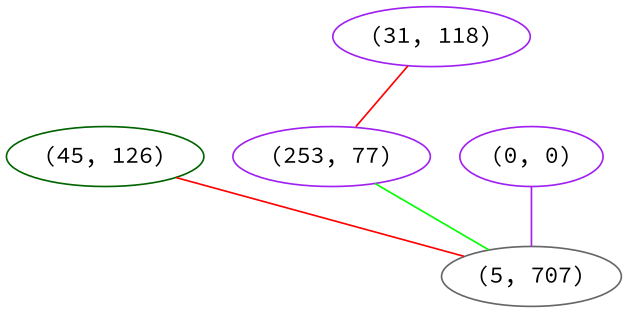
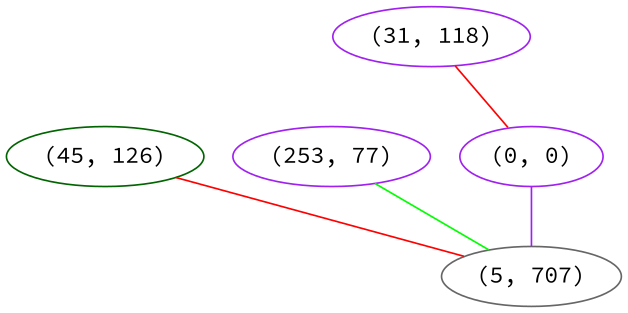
edge "(31, 118)" -- "(253, 77)": now "(31, 118)" -- "(0, 0)"
